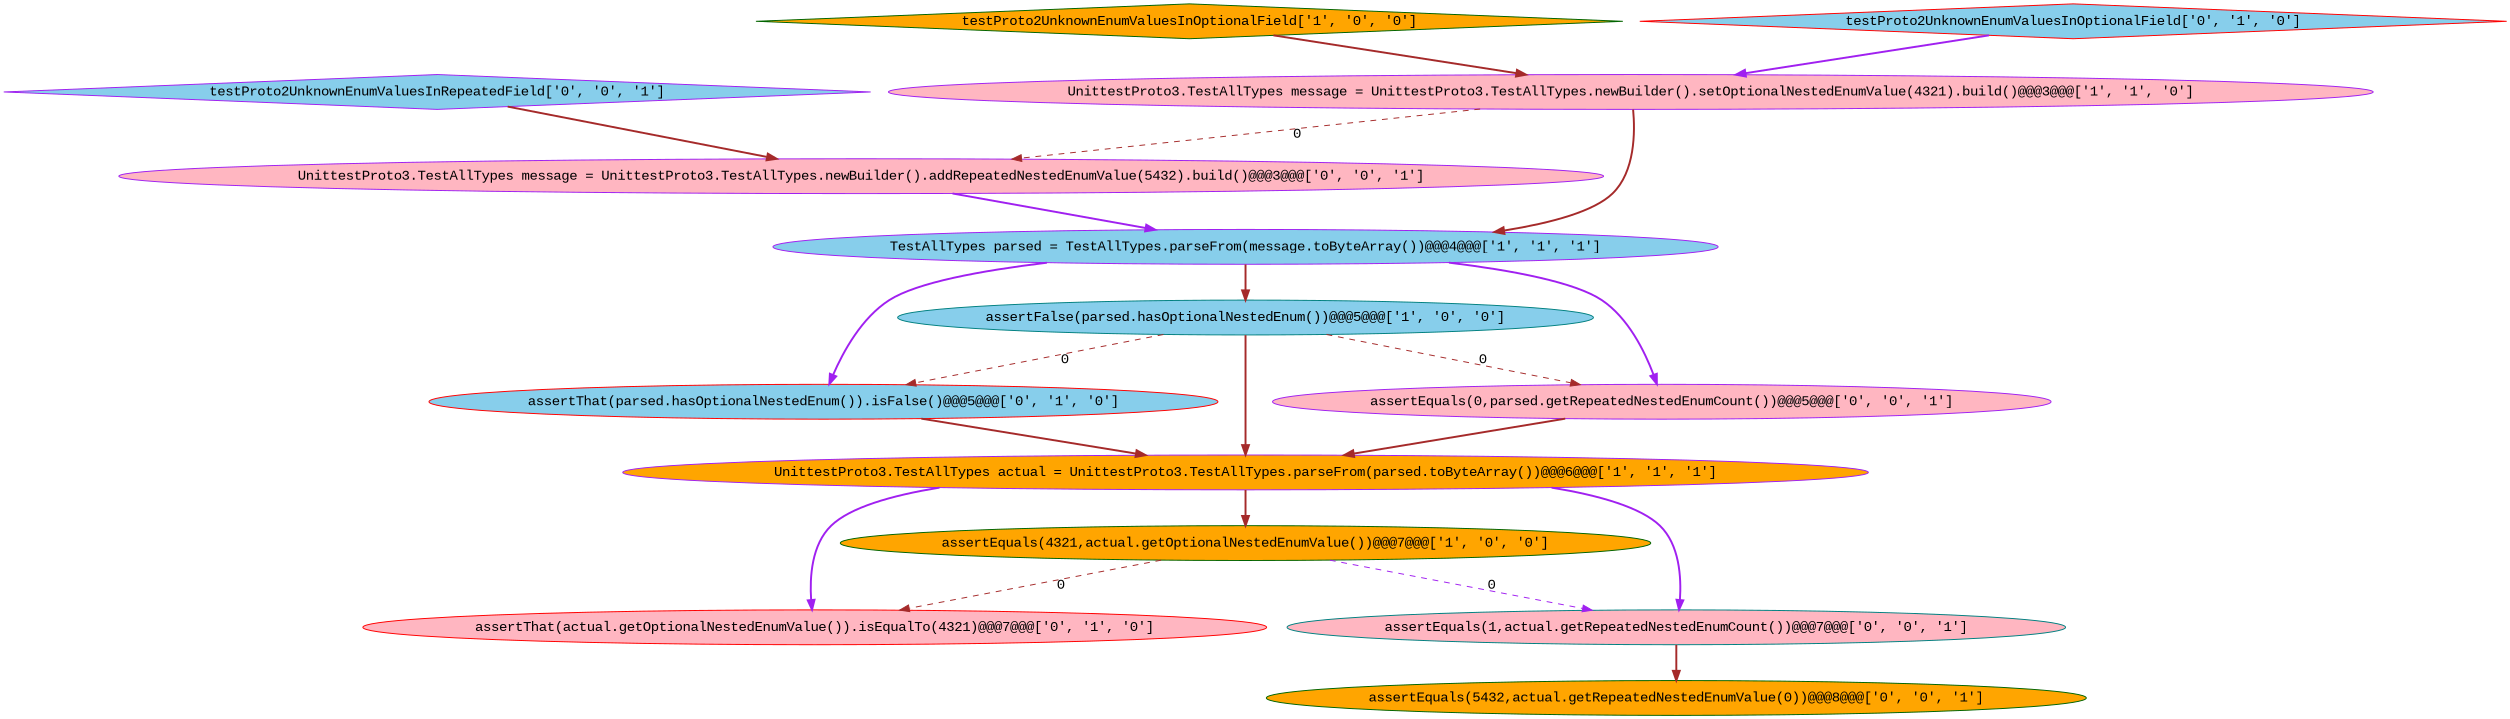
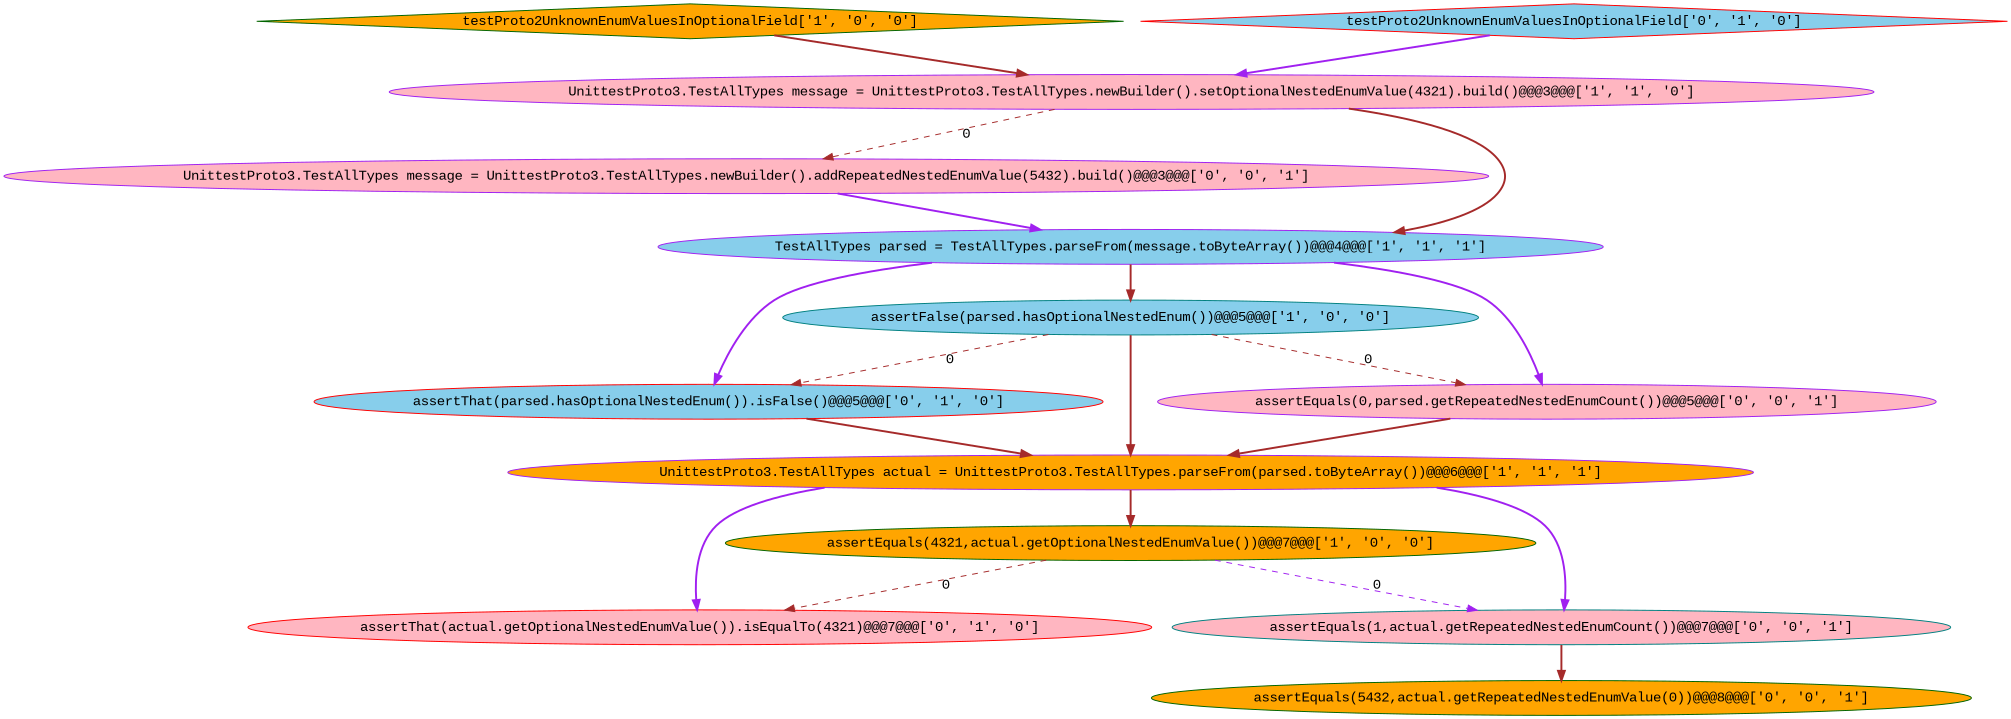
node "testProto2UnknownEnumValuesInRepeatedField['0', '0', '1']": removed
